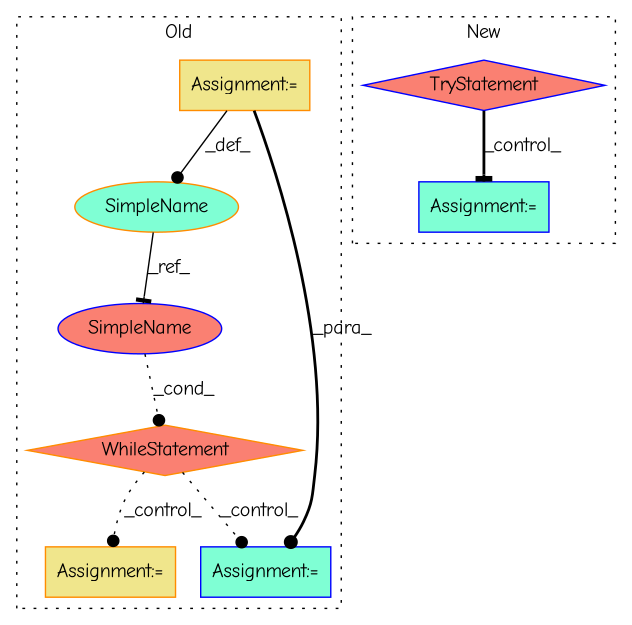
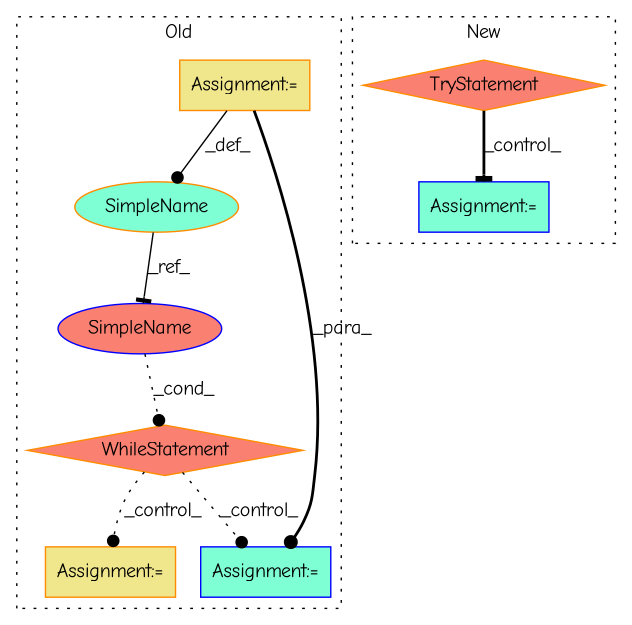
node "TryStatement": color blue -> darkorange
